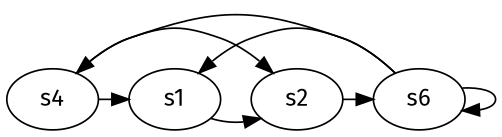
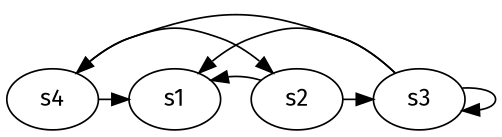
node "s6": label "s6" -> "s3"
edge "s1" -> "s2": reversed
